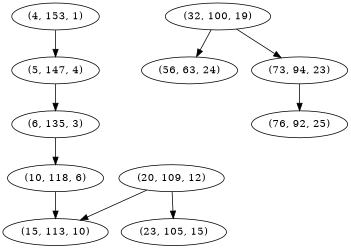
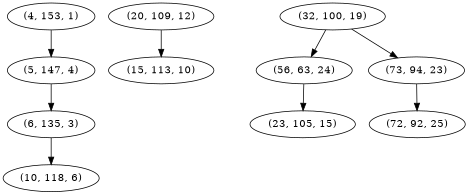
node "(76, 92, 25)": label "(76, 92, 25)" -> "(72, 92, 25)"
edge "(10, 118, 6)" -> "(15, 113, 10)": removed
edge "(20, 109, 12)" -> "(23, 105, 15)": now "(56, 63, 24)" -> "(23, 105, 15)"
